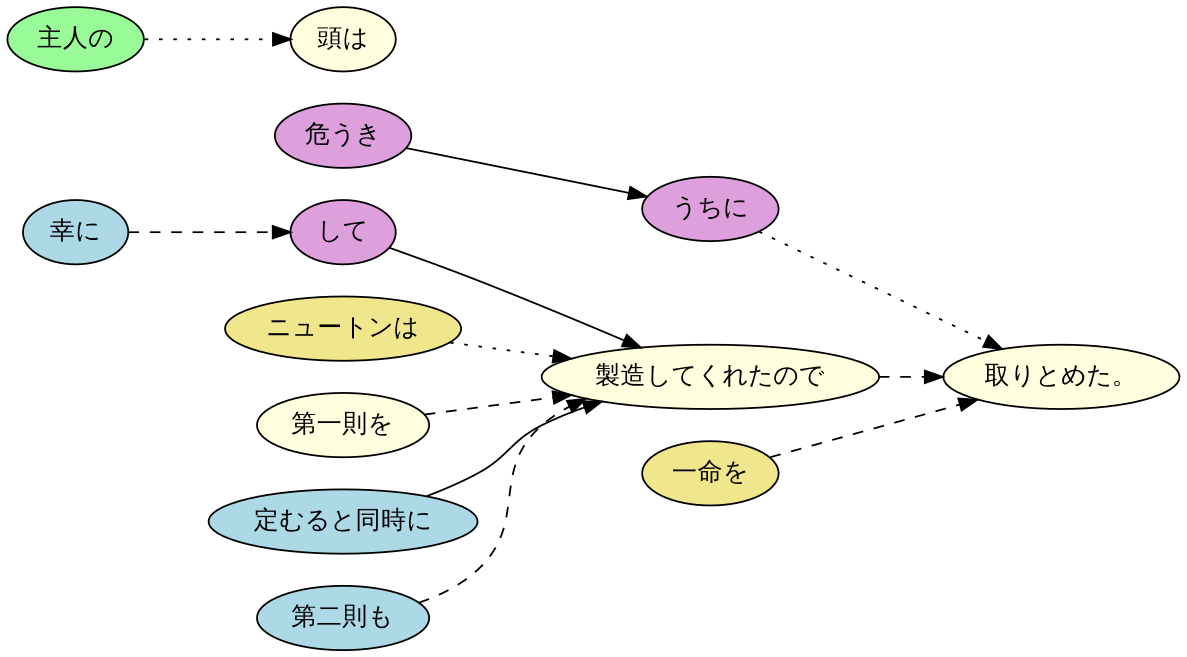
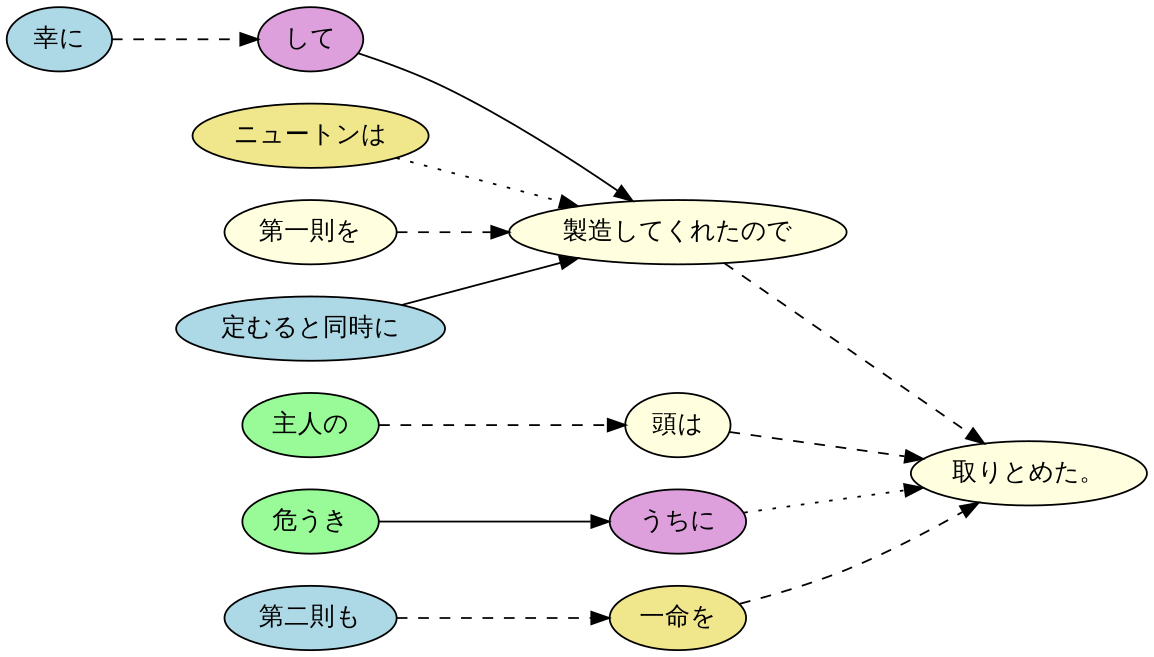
edge "主人の" -> "頭は": style dotted -> dashed
node "危うき": fillcolor plum -> palegreen
edge "頭は" -> "取りとめた。": added
edge "第二則も" -> "製造してくれたので": now "第二則も" -> "一命を"
